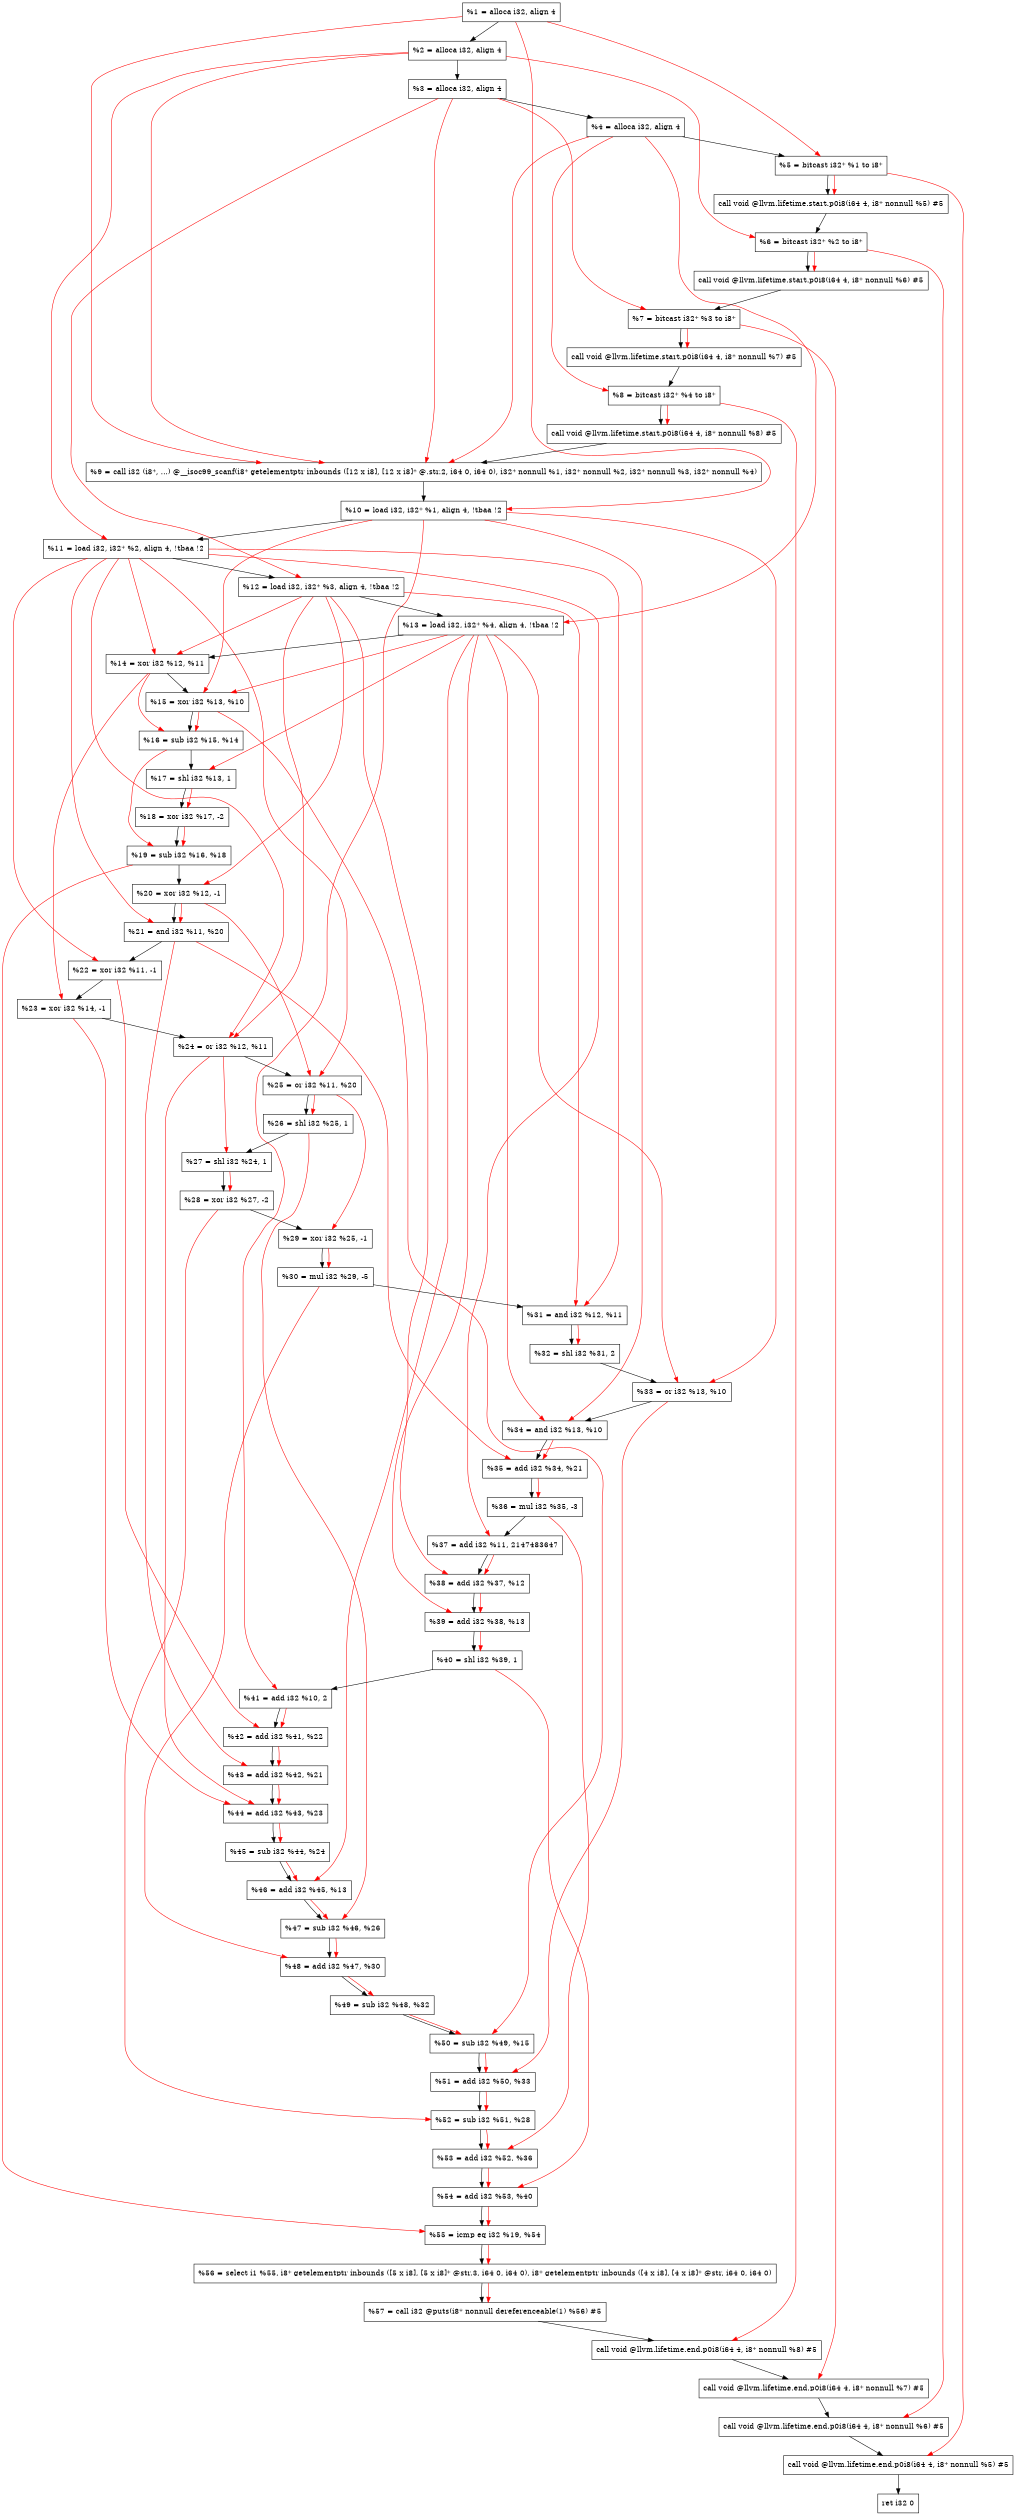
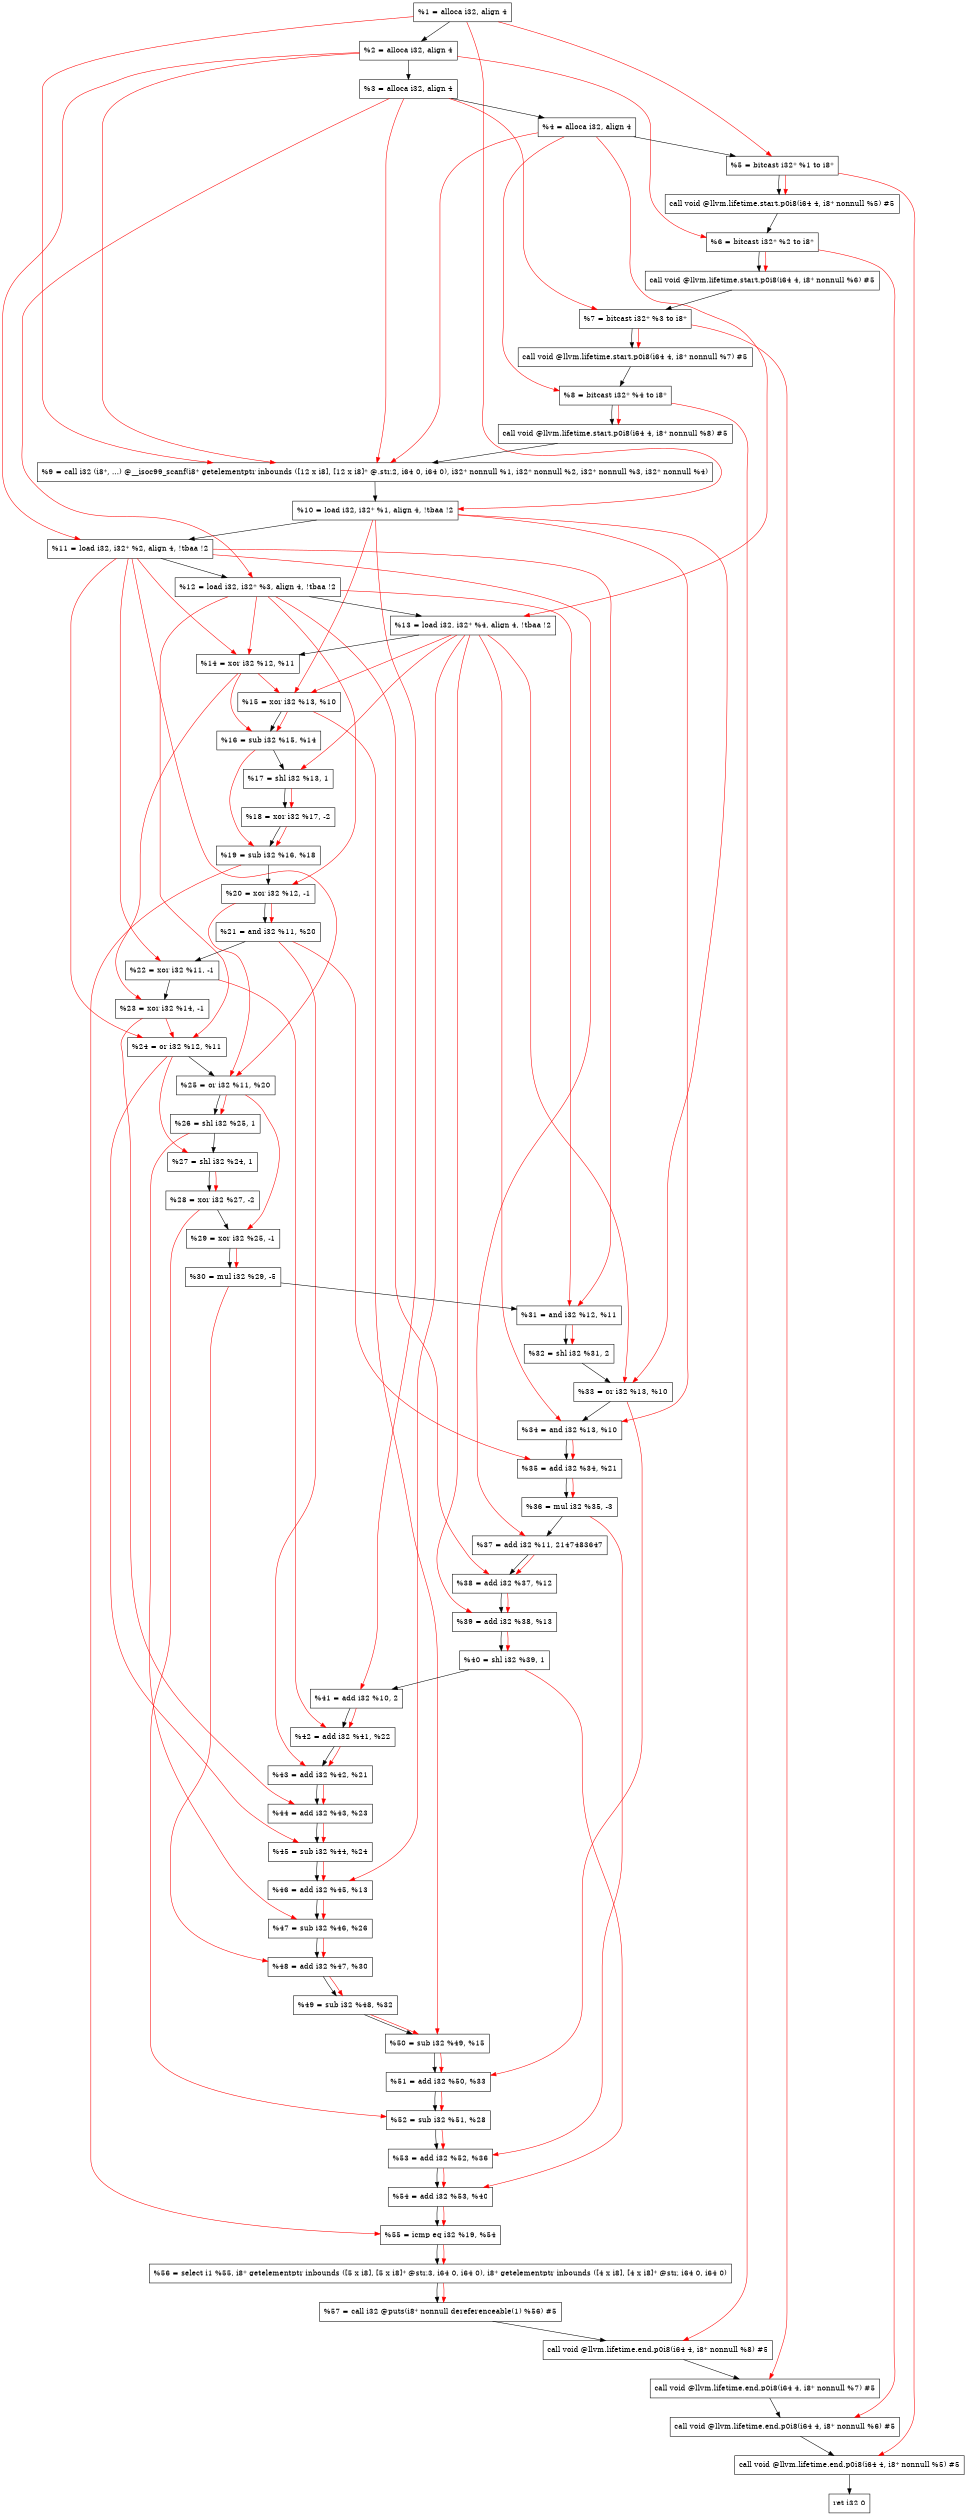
edge "%14 = xor i32 %12, %11" -> "%15 = xor i32 %13, %10": color black -> red
edge "%11 = load i32, i32* %2, align 4, !tbaa !2" -> "%21 = and i32 %11, %20": removed
edge "%23 = xor i32 %14, -1" -> "%24 = or i32 %12, %11": color black -> red
edge "%24 = or i32 %12, %11" -> "%44 = add i32 %43, %23": now "%24 = or i32 %12, %11" -> "%45 = sub i32 %44, %24"
